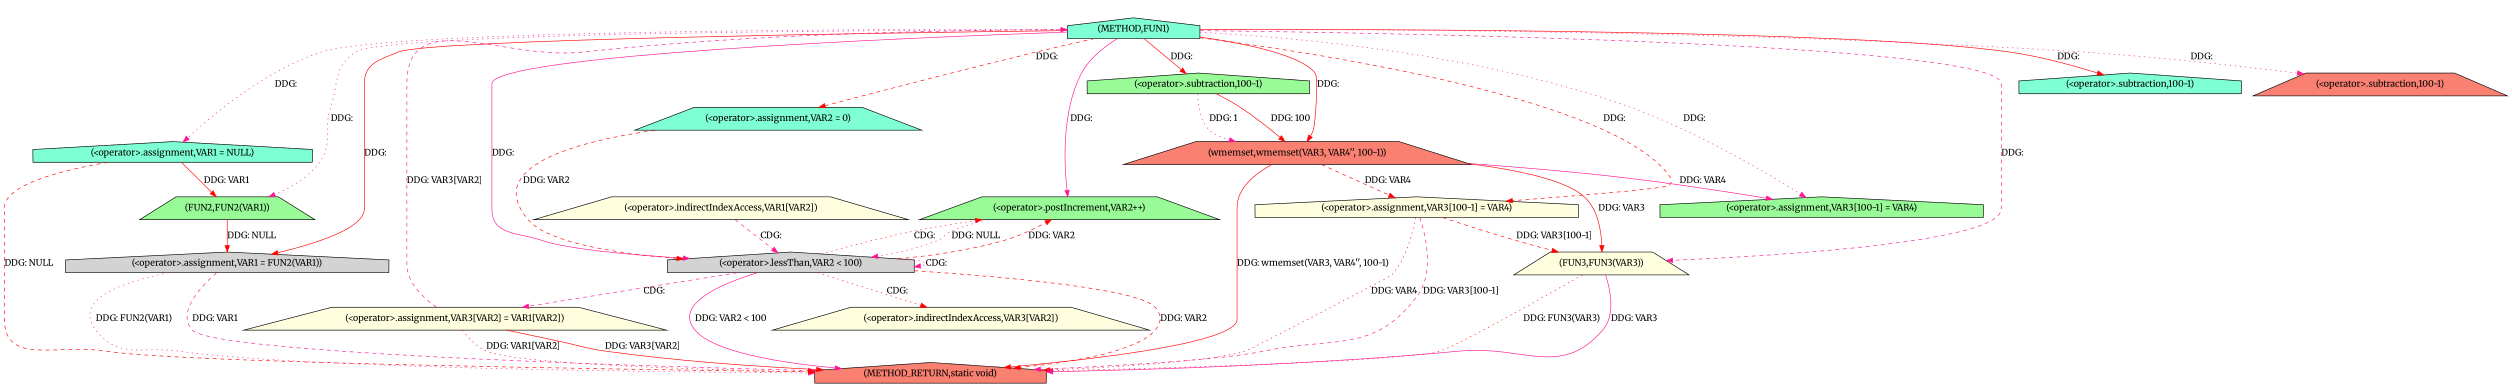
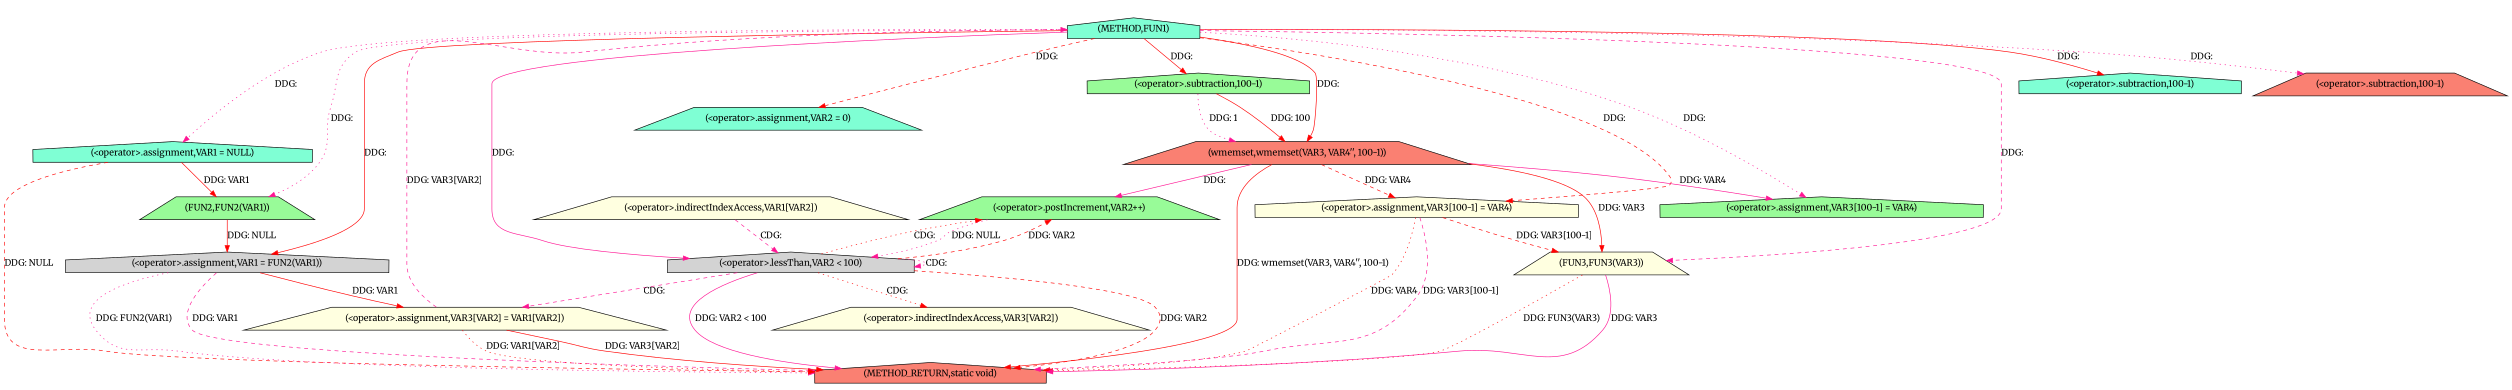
edge "(METHOD,FUN1)" -> "(<operator>.postIncrement,VAR2++)": now "(wmemset,wmemset(VAR3, VAR4'', 100-1))" -> "(<operator>.postIncrement,VAR2++)"
edge "(<operator>.assignment,VAR2 = 0)" -> "(<operator>.lessThan,VAR2 < 100)": removed, label "DDG: VAR2"
edge "(<operator>.assignment,VAR1 = FUN2(VAR1))" -> "(<operator>.assignment,VAR3[VAR2] = VAR1[VAR2])": added, label "DDG: VAR1"
